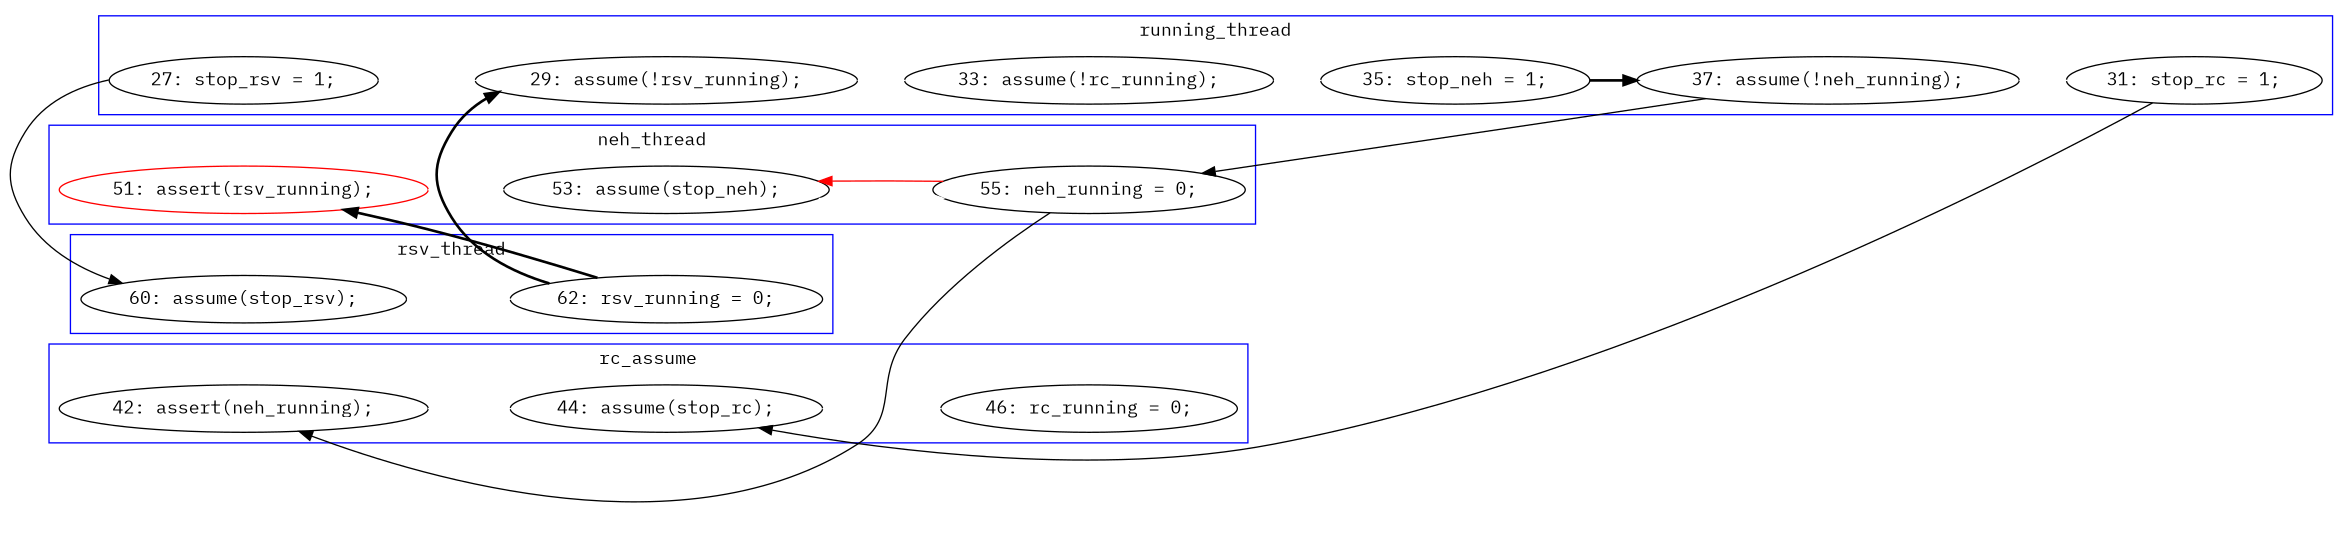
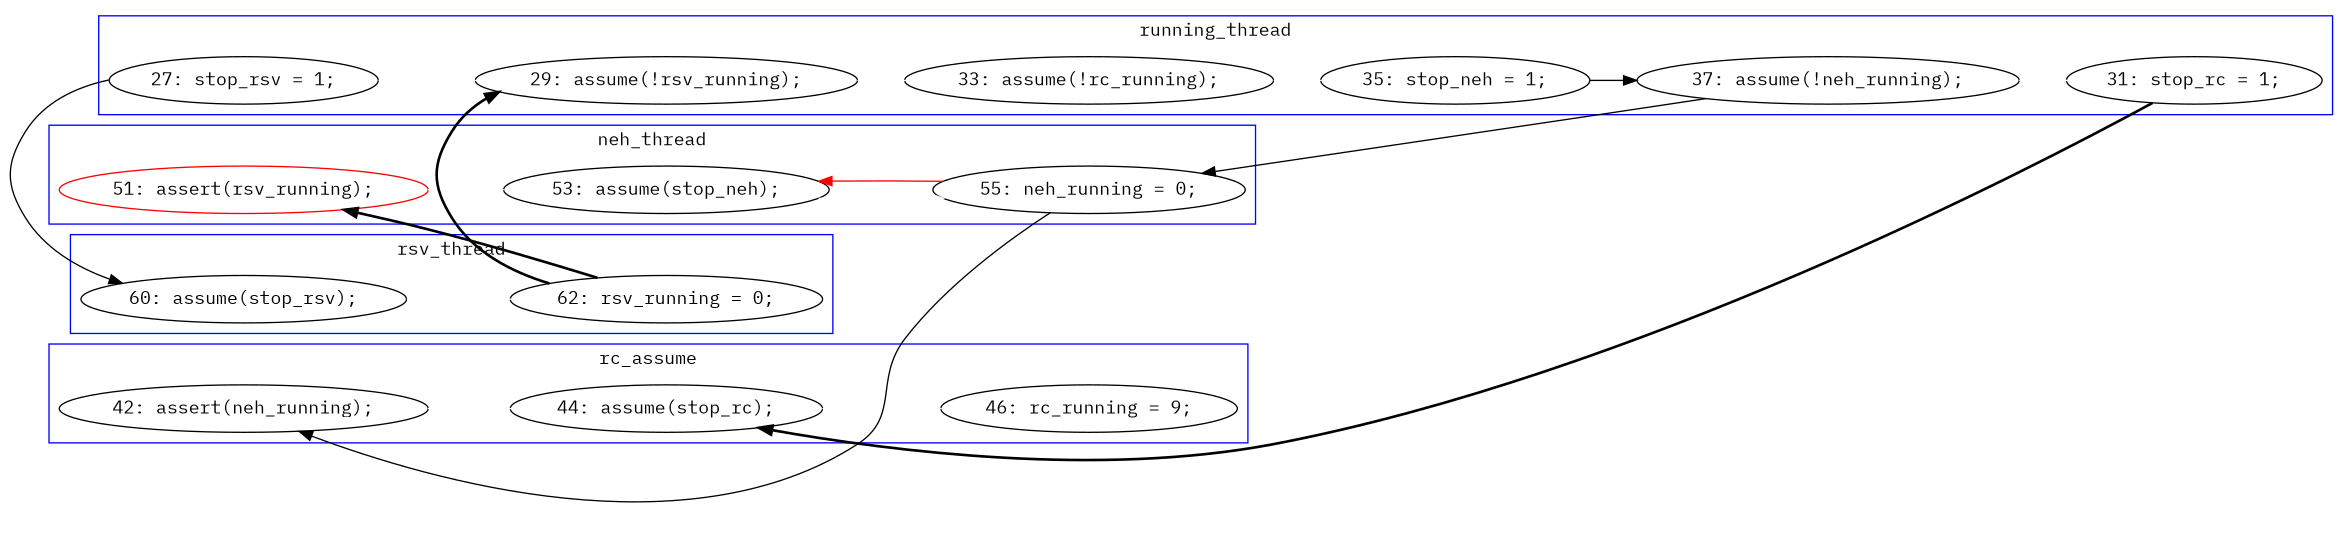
edge "35: stop_neh = 1;" -> "37: assume(!neh_running);": style bold -> solid
edge "31: stop_rc = 1;" -> "44: assume(stop_rc);": style solid -> bold
node "46: rc_running = 0;": label "46: rc_running = 0;" -> "46: rc_running = 9;"
